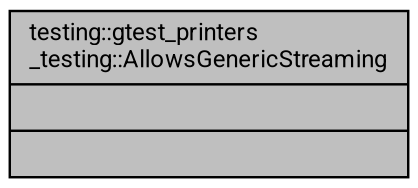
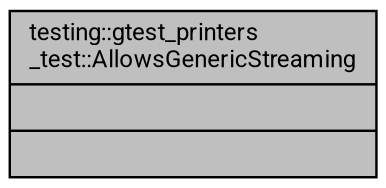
node "testing::gtest_printers": text "_testing::AllowsGenericStreaming" -> "_test::AllowsGenericStreaming"
